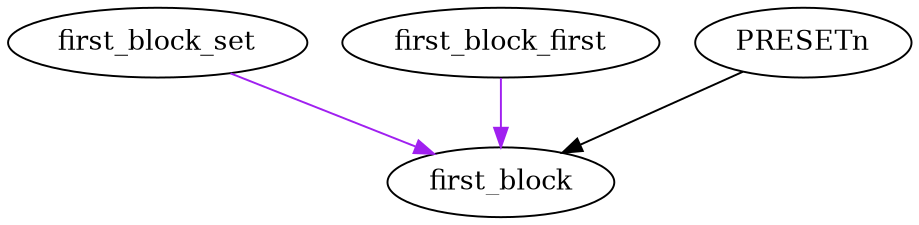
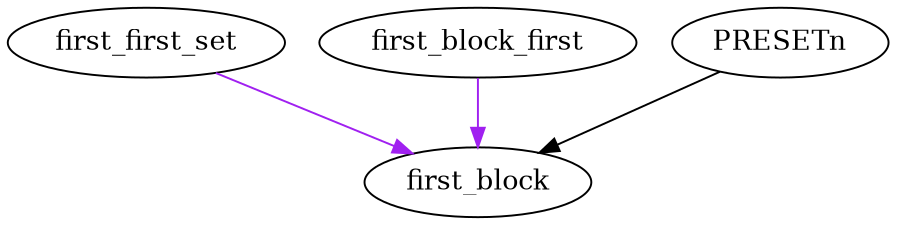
node "first_block_set": label "first_block_set" -> "first_first_set"
